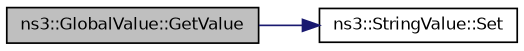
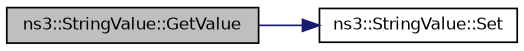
node "ns3::GlobalValue::GetValue": label "ns3::GlobalValue::GetValue" -> "ns3::StringValue::GetValue"
